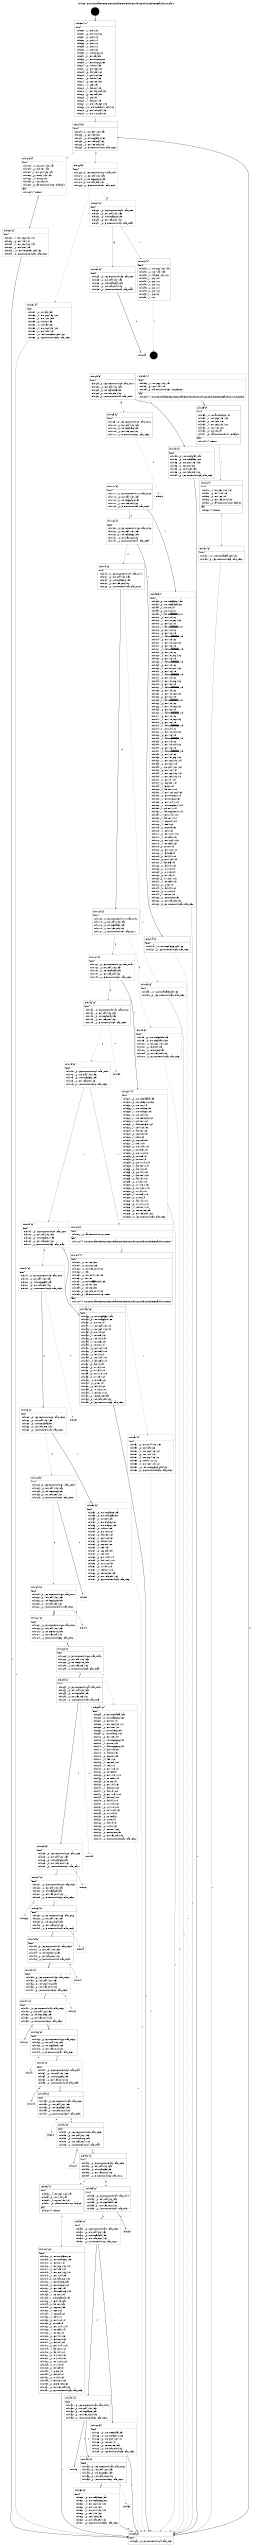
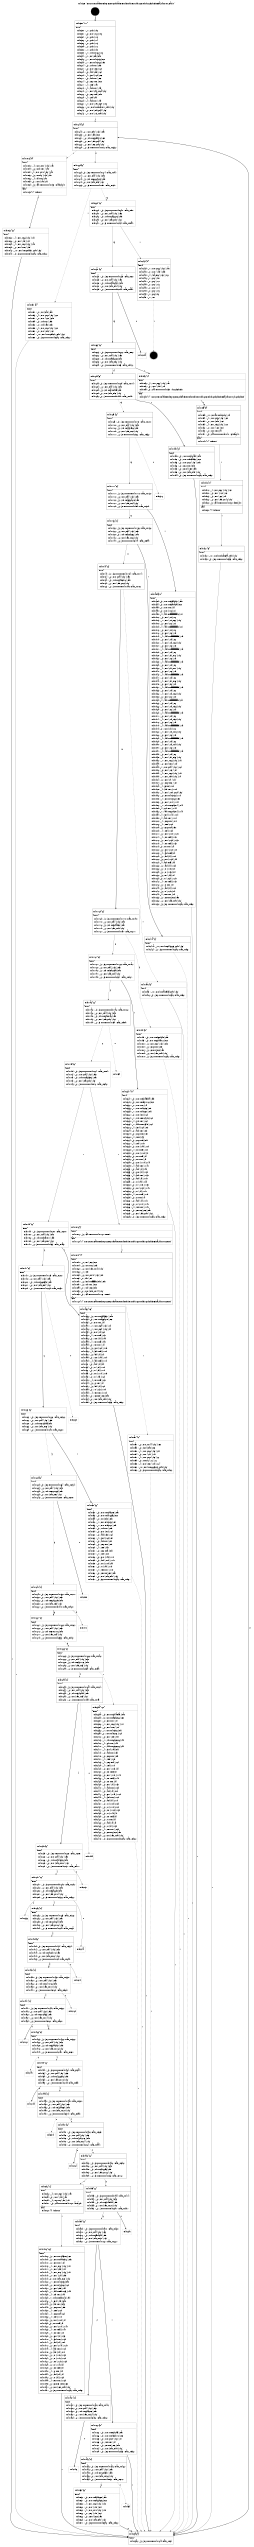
node "0x4016c3 [28]": added
edge "0x4016fb [28]" -> "0x401717 [28]": added, label "13"
edge "0x4018f3 [28]" -> "0x40224a": now "0x4018d7 [28]" -> "0x40224a"
edge "0x401a27 [28]" -> "0x401a43 [28]": removed, label "2"
